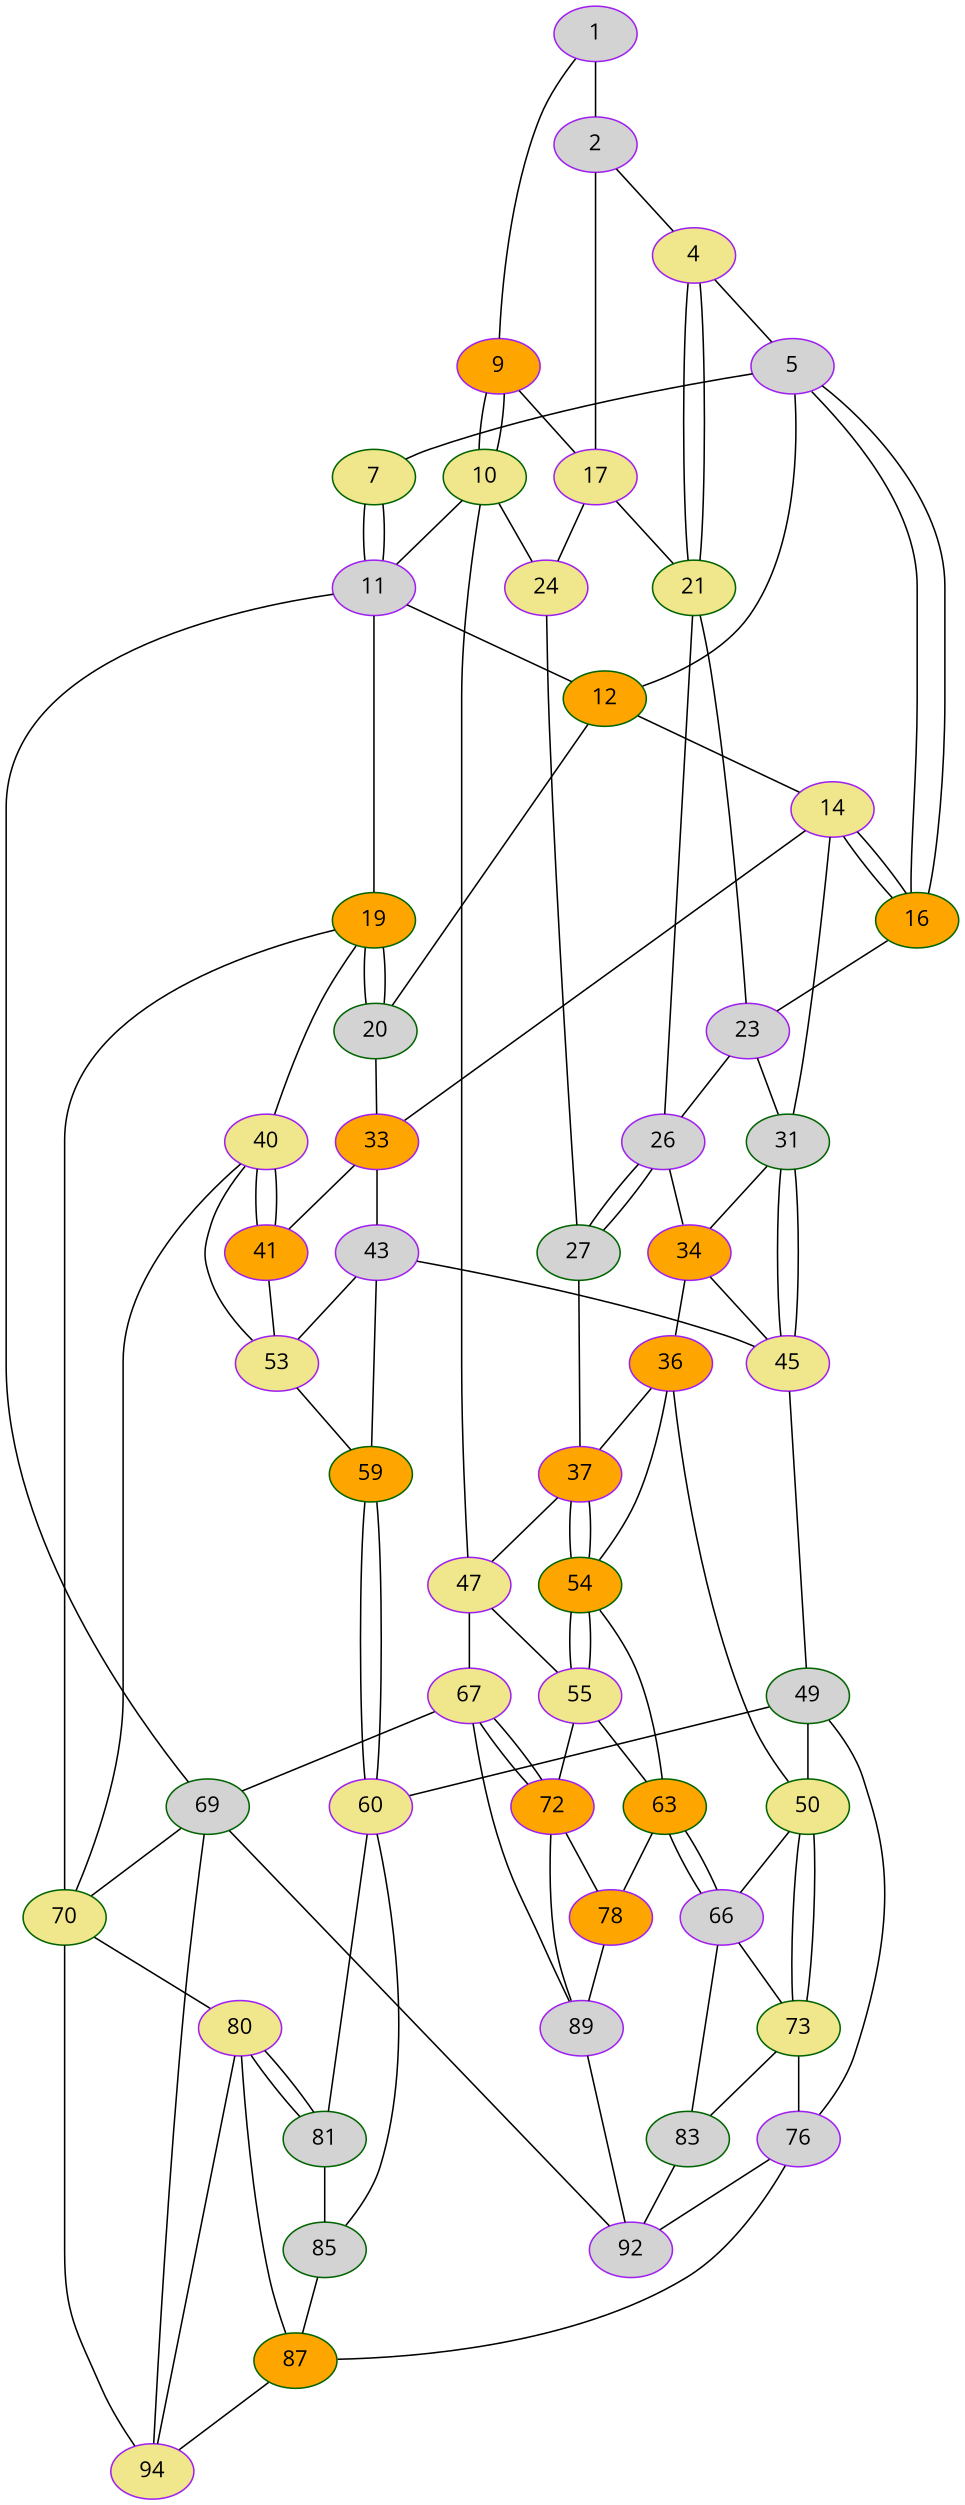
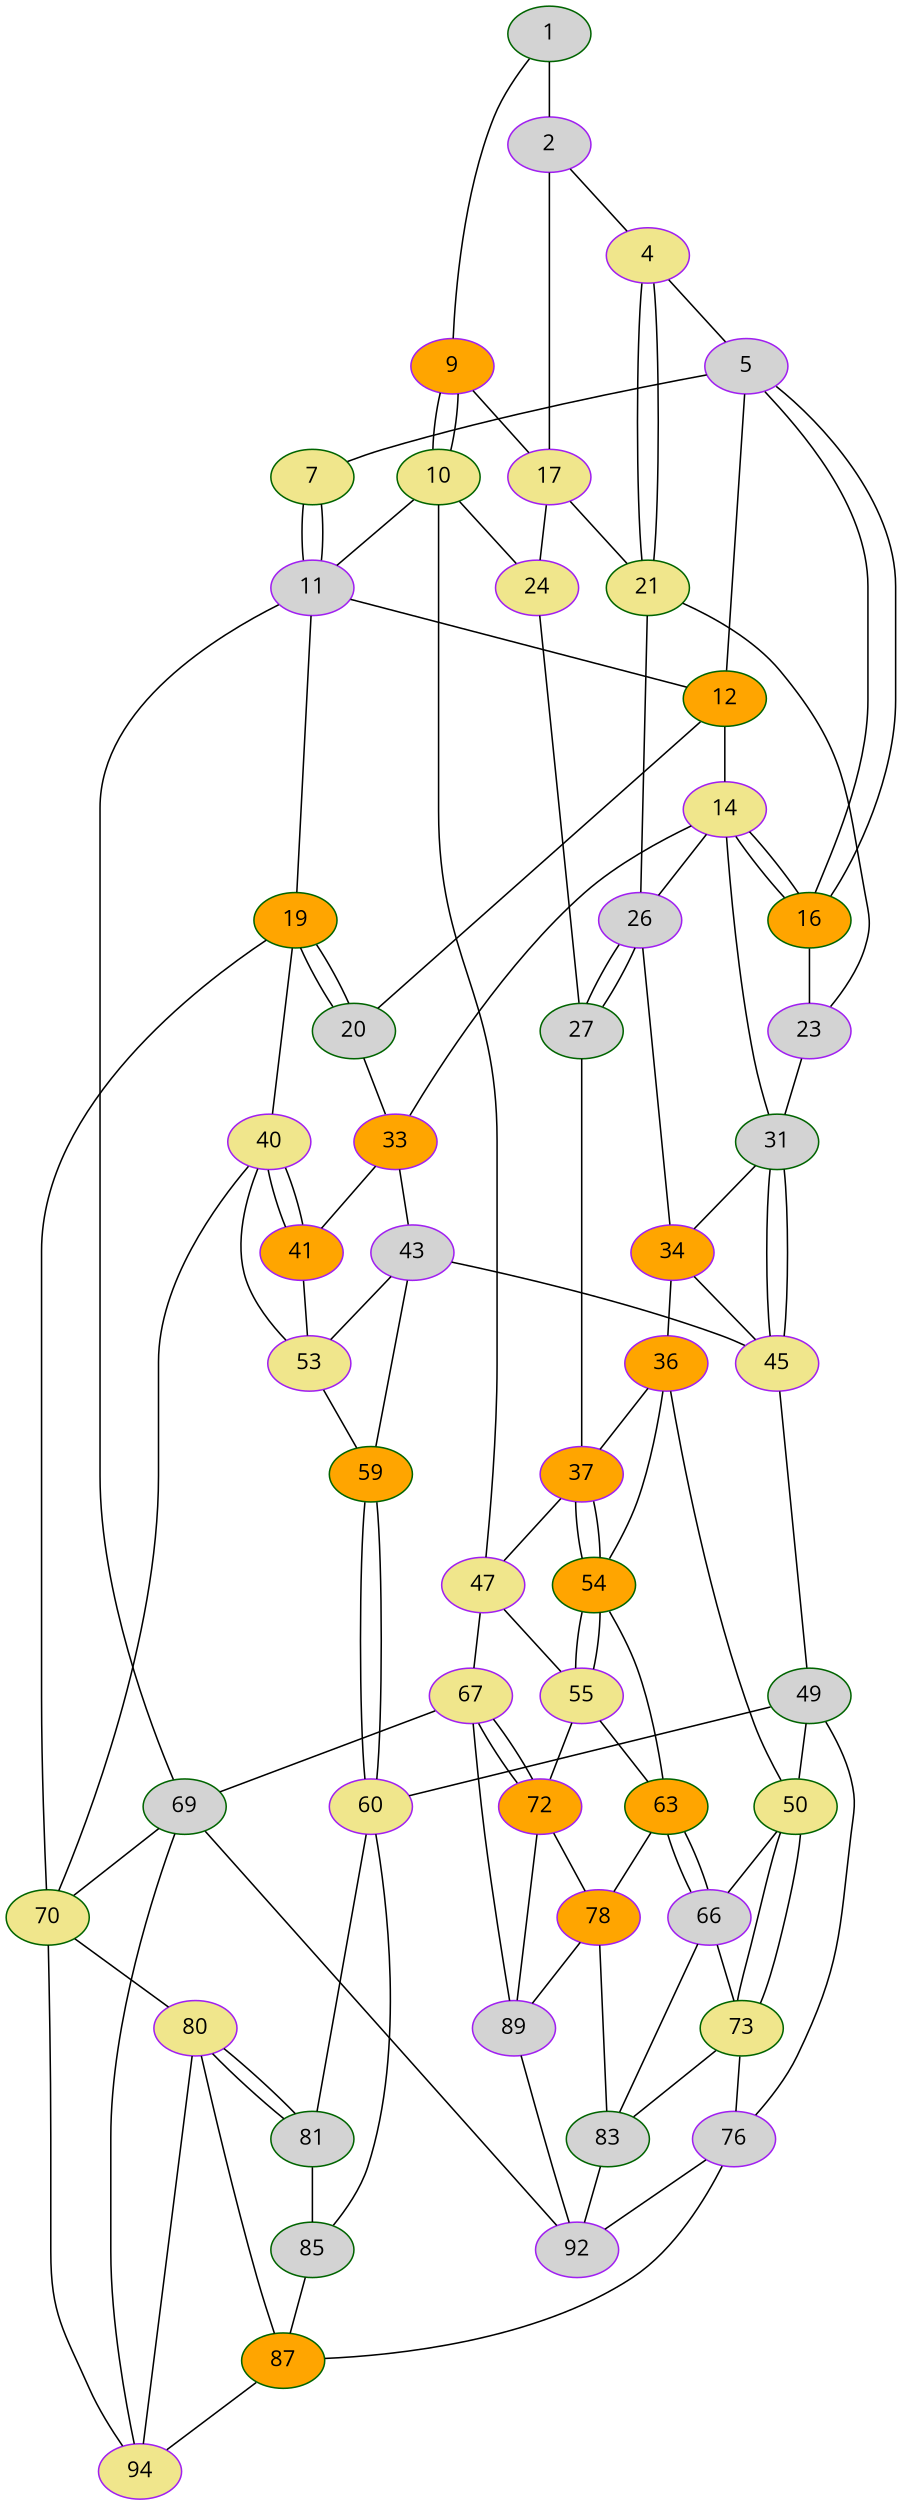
node "1": color purple -> darkgreen
edge "23" -- "26": now "14" -- "26"
edge "78" -- "83": added
